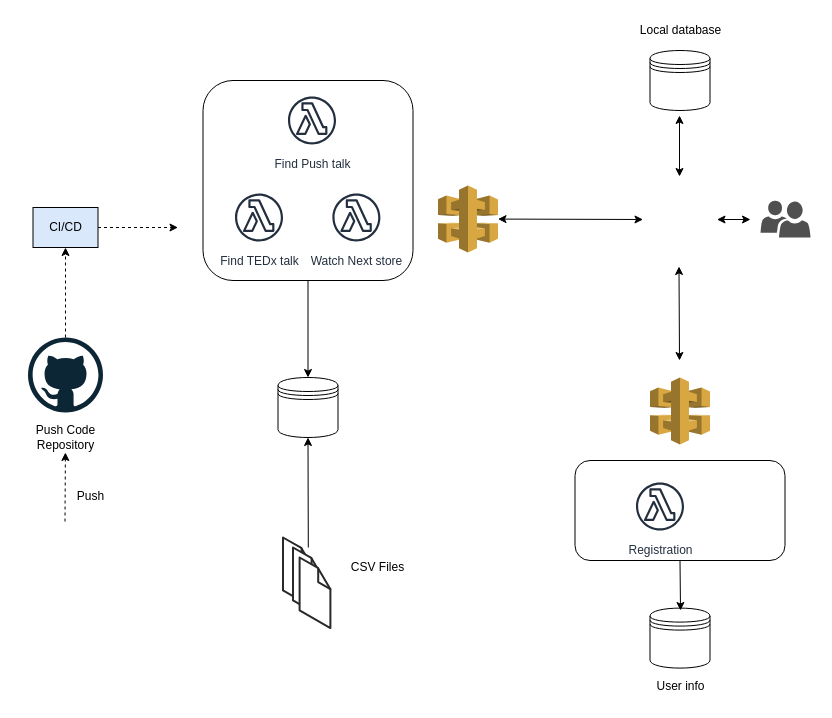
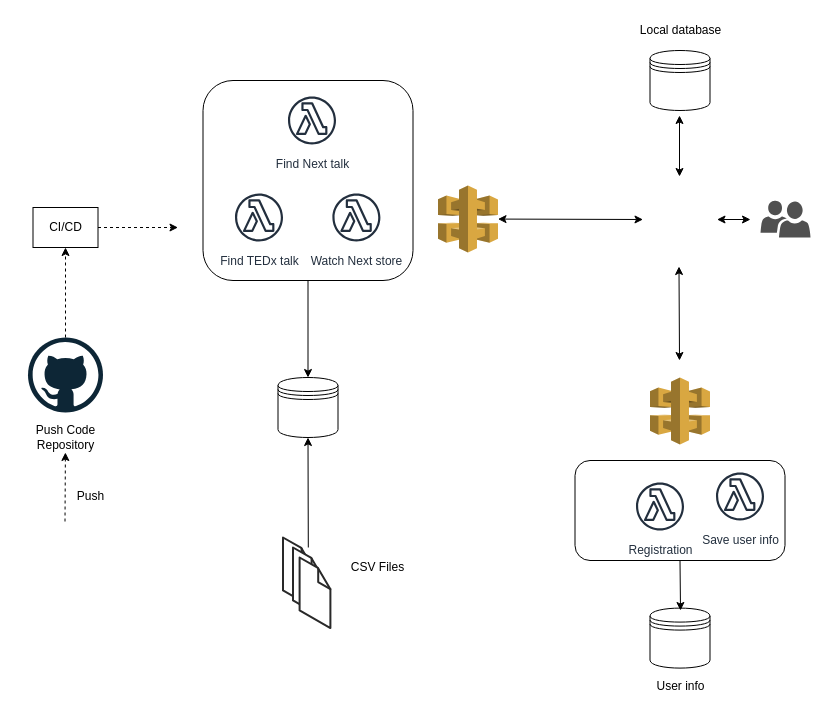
node "Find Push talk": label "Find Push talk" -> "Find Next talk"
node "CI/CD": fillcolor #dae8fc -> #ffffff
node "Save user info": added
